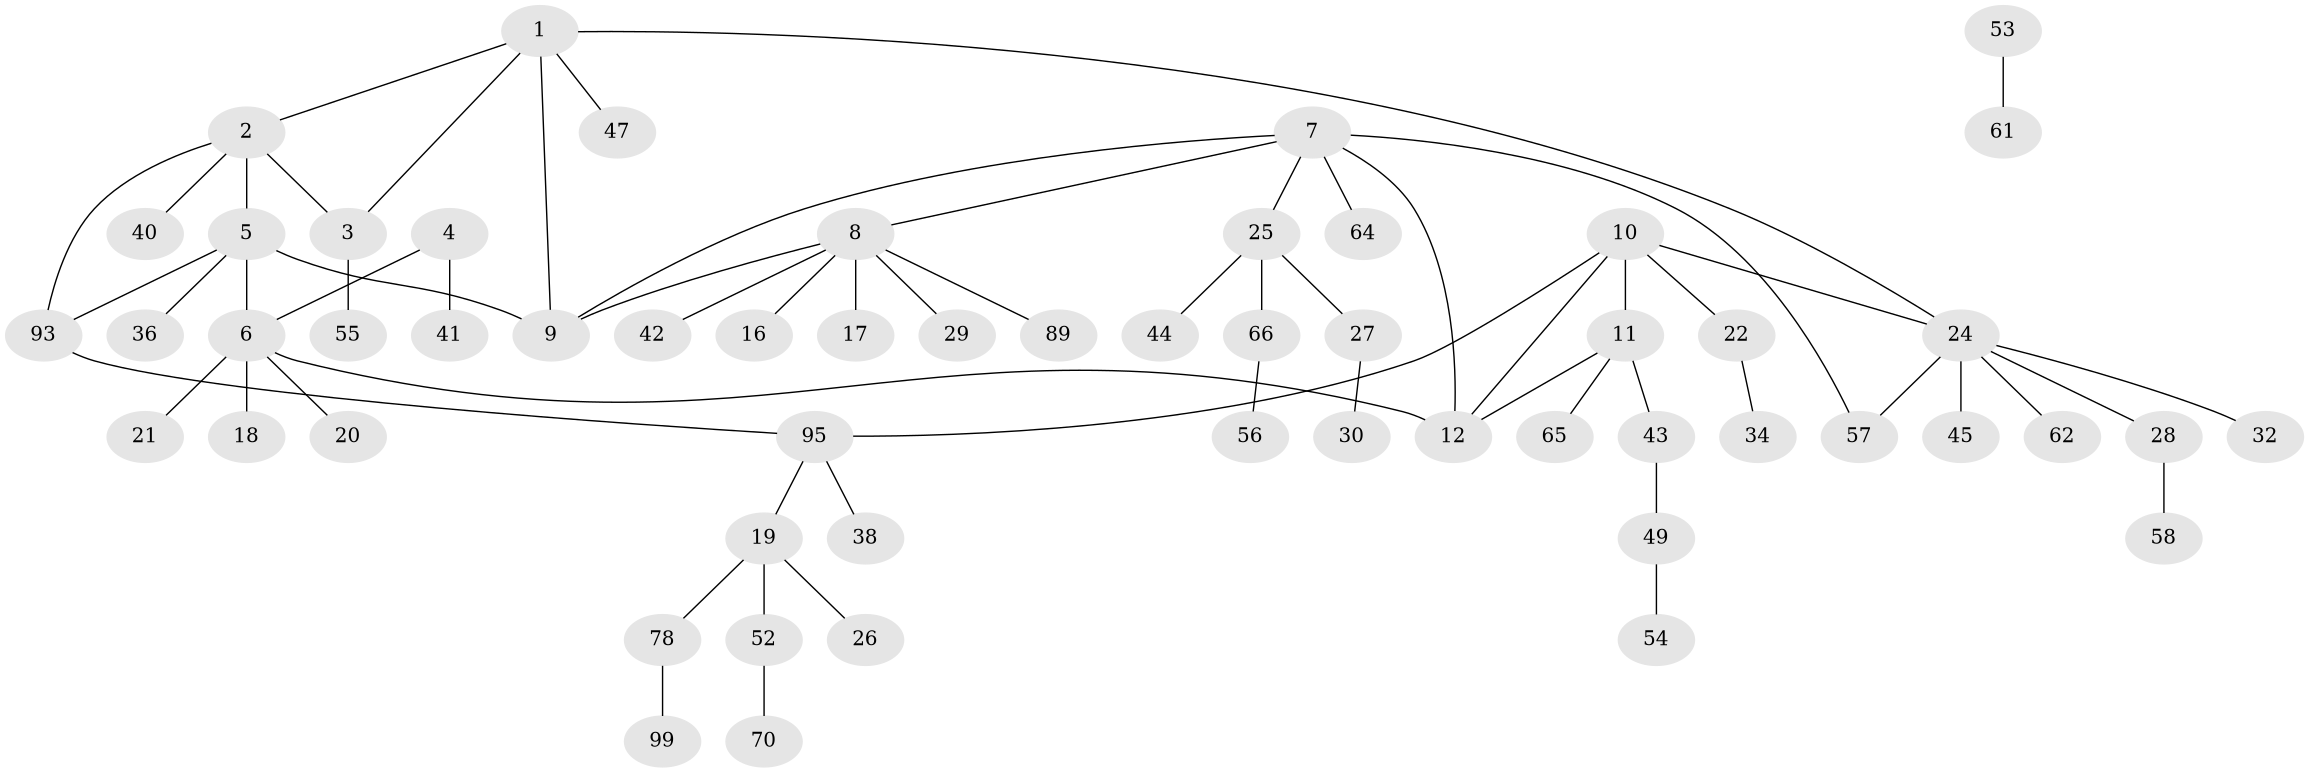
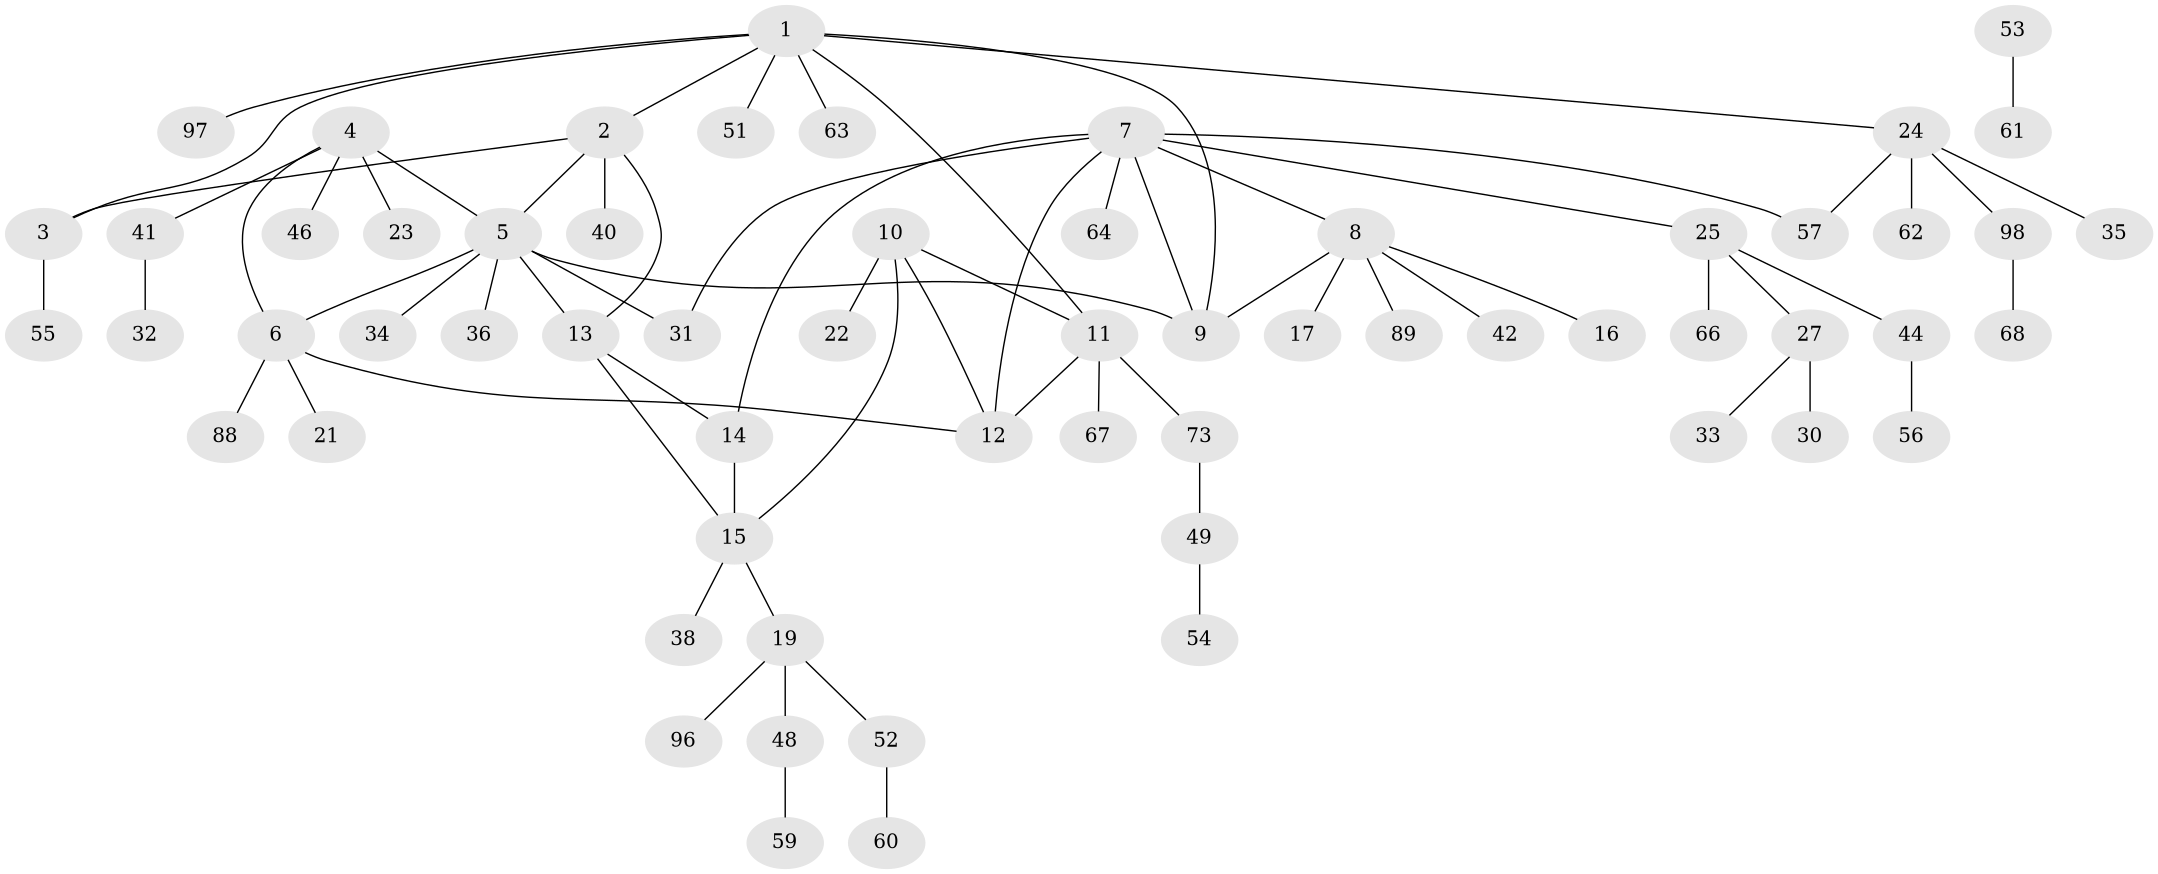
node "47": label "47" -> "97"
node "51": added
node "63": added
edge "1" -- "11": added
edge "4" -- "5": added
node "46": added
node "23": added
edge "10" -- "24": removed
node "93": label "93" -> "13"
node "31": added
node "29": removed
edge "24" -- "32": now "41" -- "32"
edge "22" -- "34": now "5" -- "34"
edge "66" -- "56": now "44" -- "56"
node "18": label "18" -> "88"
node "20": removed
node "14": added
node "95": label "95" -> "15"
node "65": label "65" -> "67"
node "43": label "43" -> "73"
node "33": added
node "45": label "45" -> "35"
node "28": label "28" -> "98"
node "58": label "58" -> "68"
node "78": label "78" -> "48"
node "26": label "26" -> "96"
node "99": label "99" -> "59"
node "70": label "70" -> "60"
